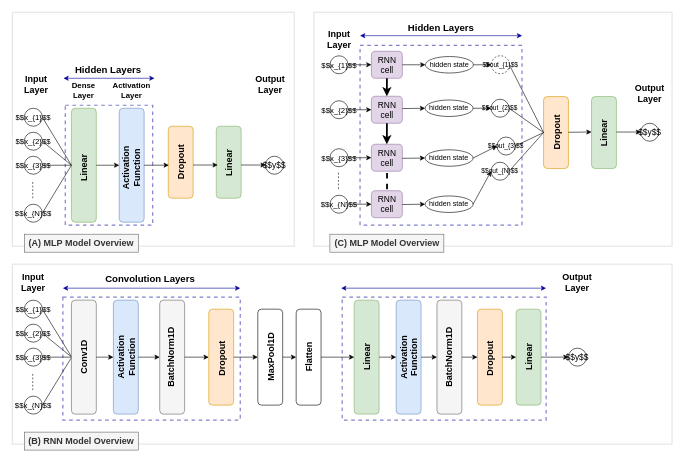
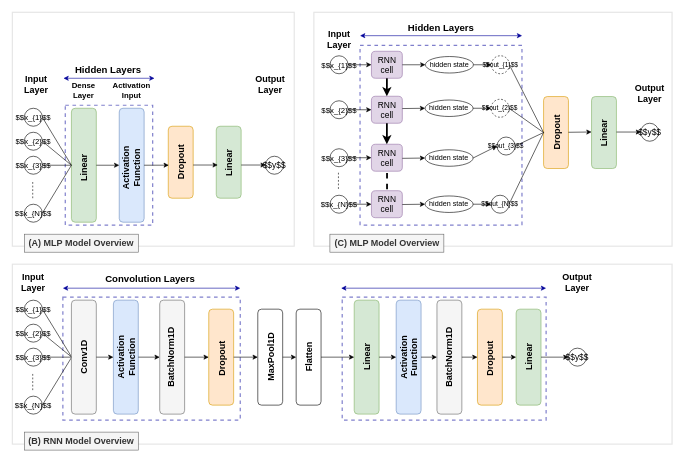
node "Activation Layer": label "Activation Layer" -> "Activation Input"
node "$$out_{2}$$": style solid -> dashed
node "$$out_{N}$$": moved (500, 171) -> (500, 204)
